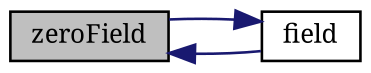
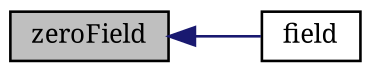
edge "zeroField" -> "field": removed
